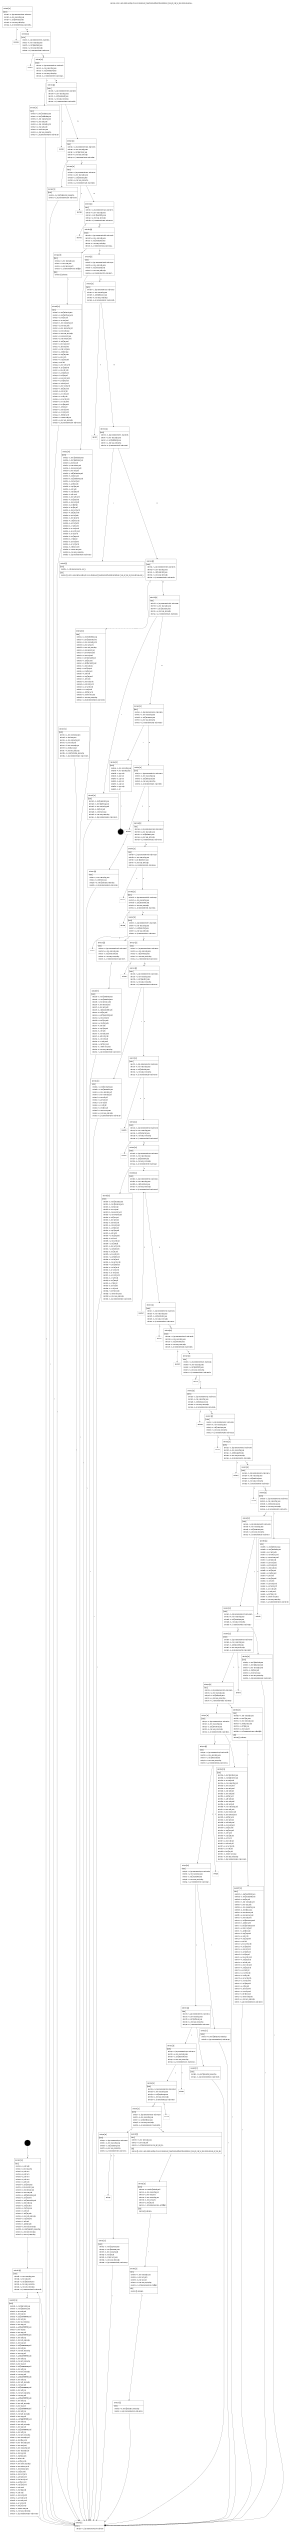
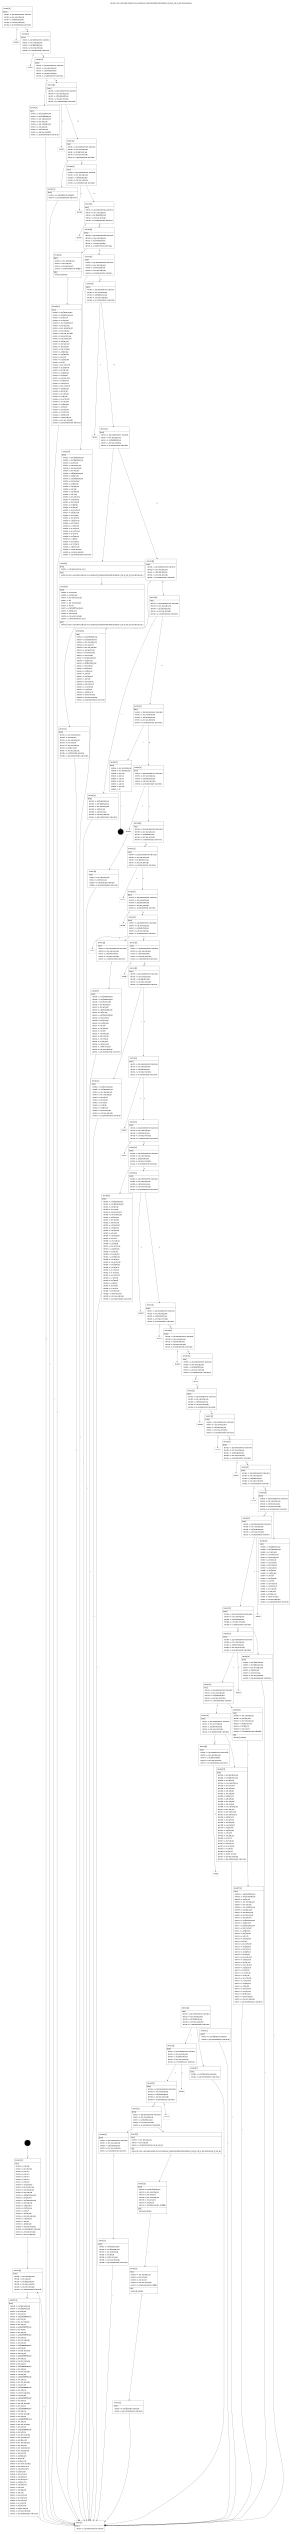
node "0x401cb9 [44]": added
edge "0x40256d" -> "0x4015b0 [28]": reversed
edge "0x401604 [28]" -> "0x401620 [28]": now "0x402530" -> "0x401620 [28]"
node "0x401754 [28]": removed
node "0x4017fc": removed
